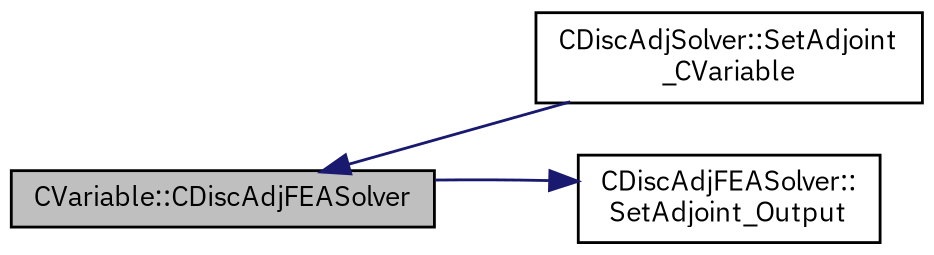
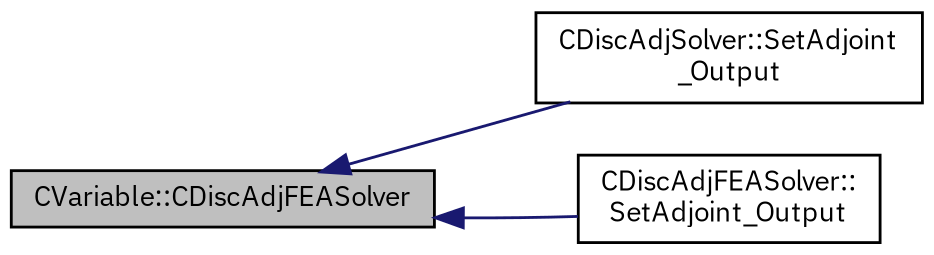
node "CDiscAdjSolver::SetAdjoint _CVariable": label "CDiscAdjSolver::SetAdjoint _CVariable" -> "CDiscAdjSolver::SetAdjoint _Output"
edge "CVariable::CDiscAdjFEASolver" -> "CDiscAdjFEASolver:: SetAdjoint_Output": reversed
